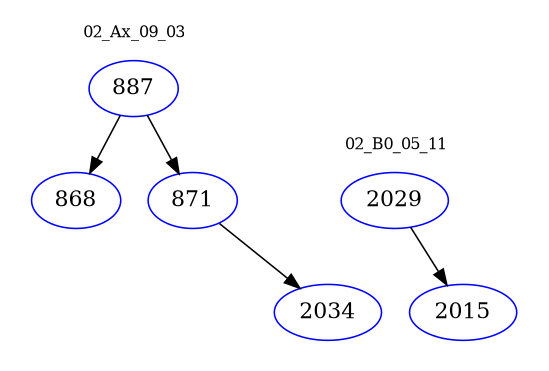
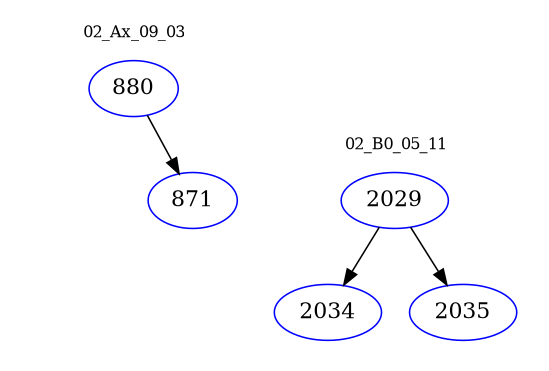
node "887": label "887" -> "880"
node "868": removed
edge "871" -> "2034": now "2029" -> "2034"
node "2015": label "2015" -> "2035"
